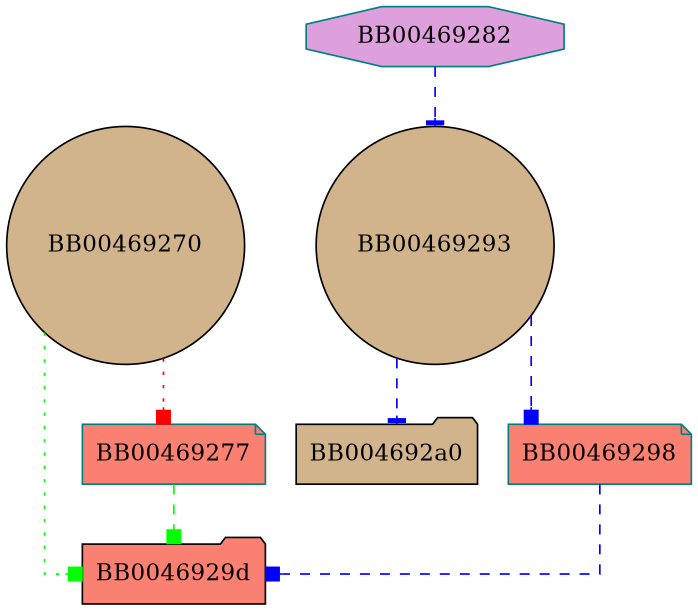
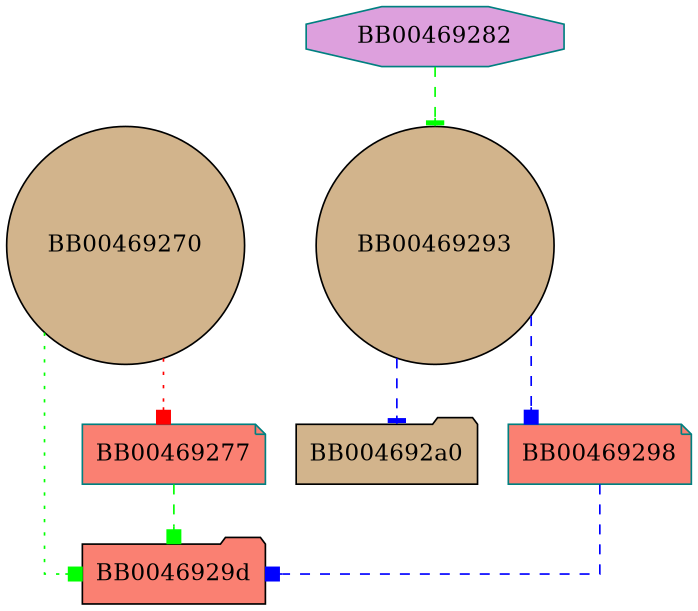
edge "BB00469282" -> "BB00469293": color blue -> green
